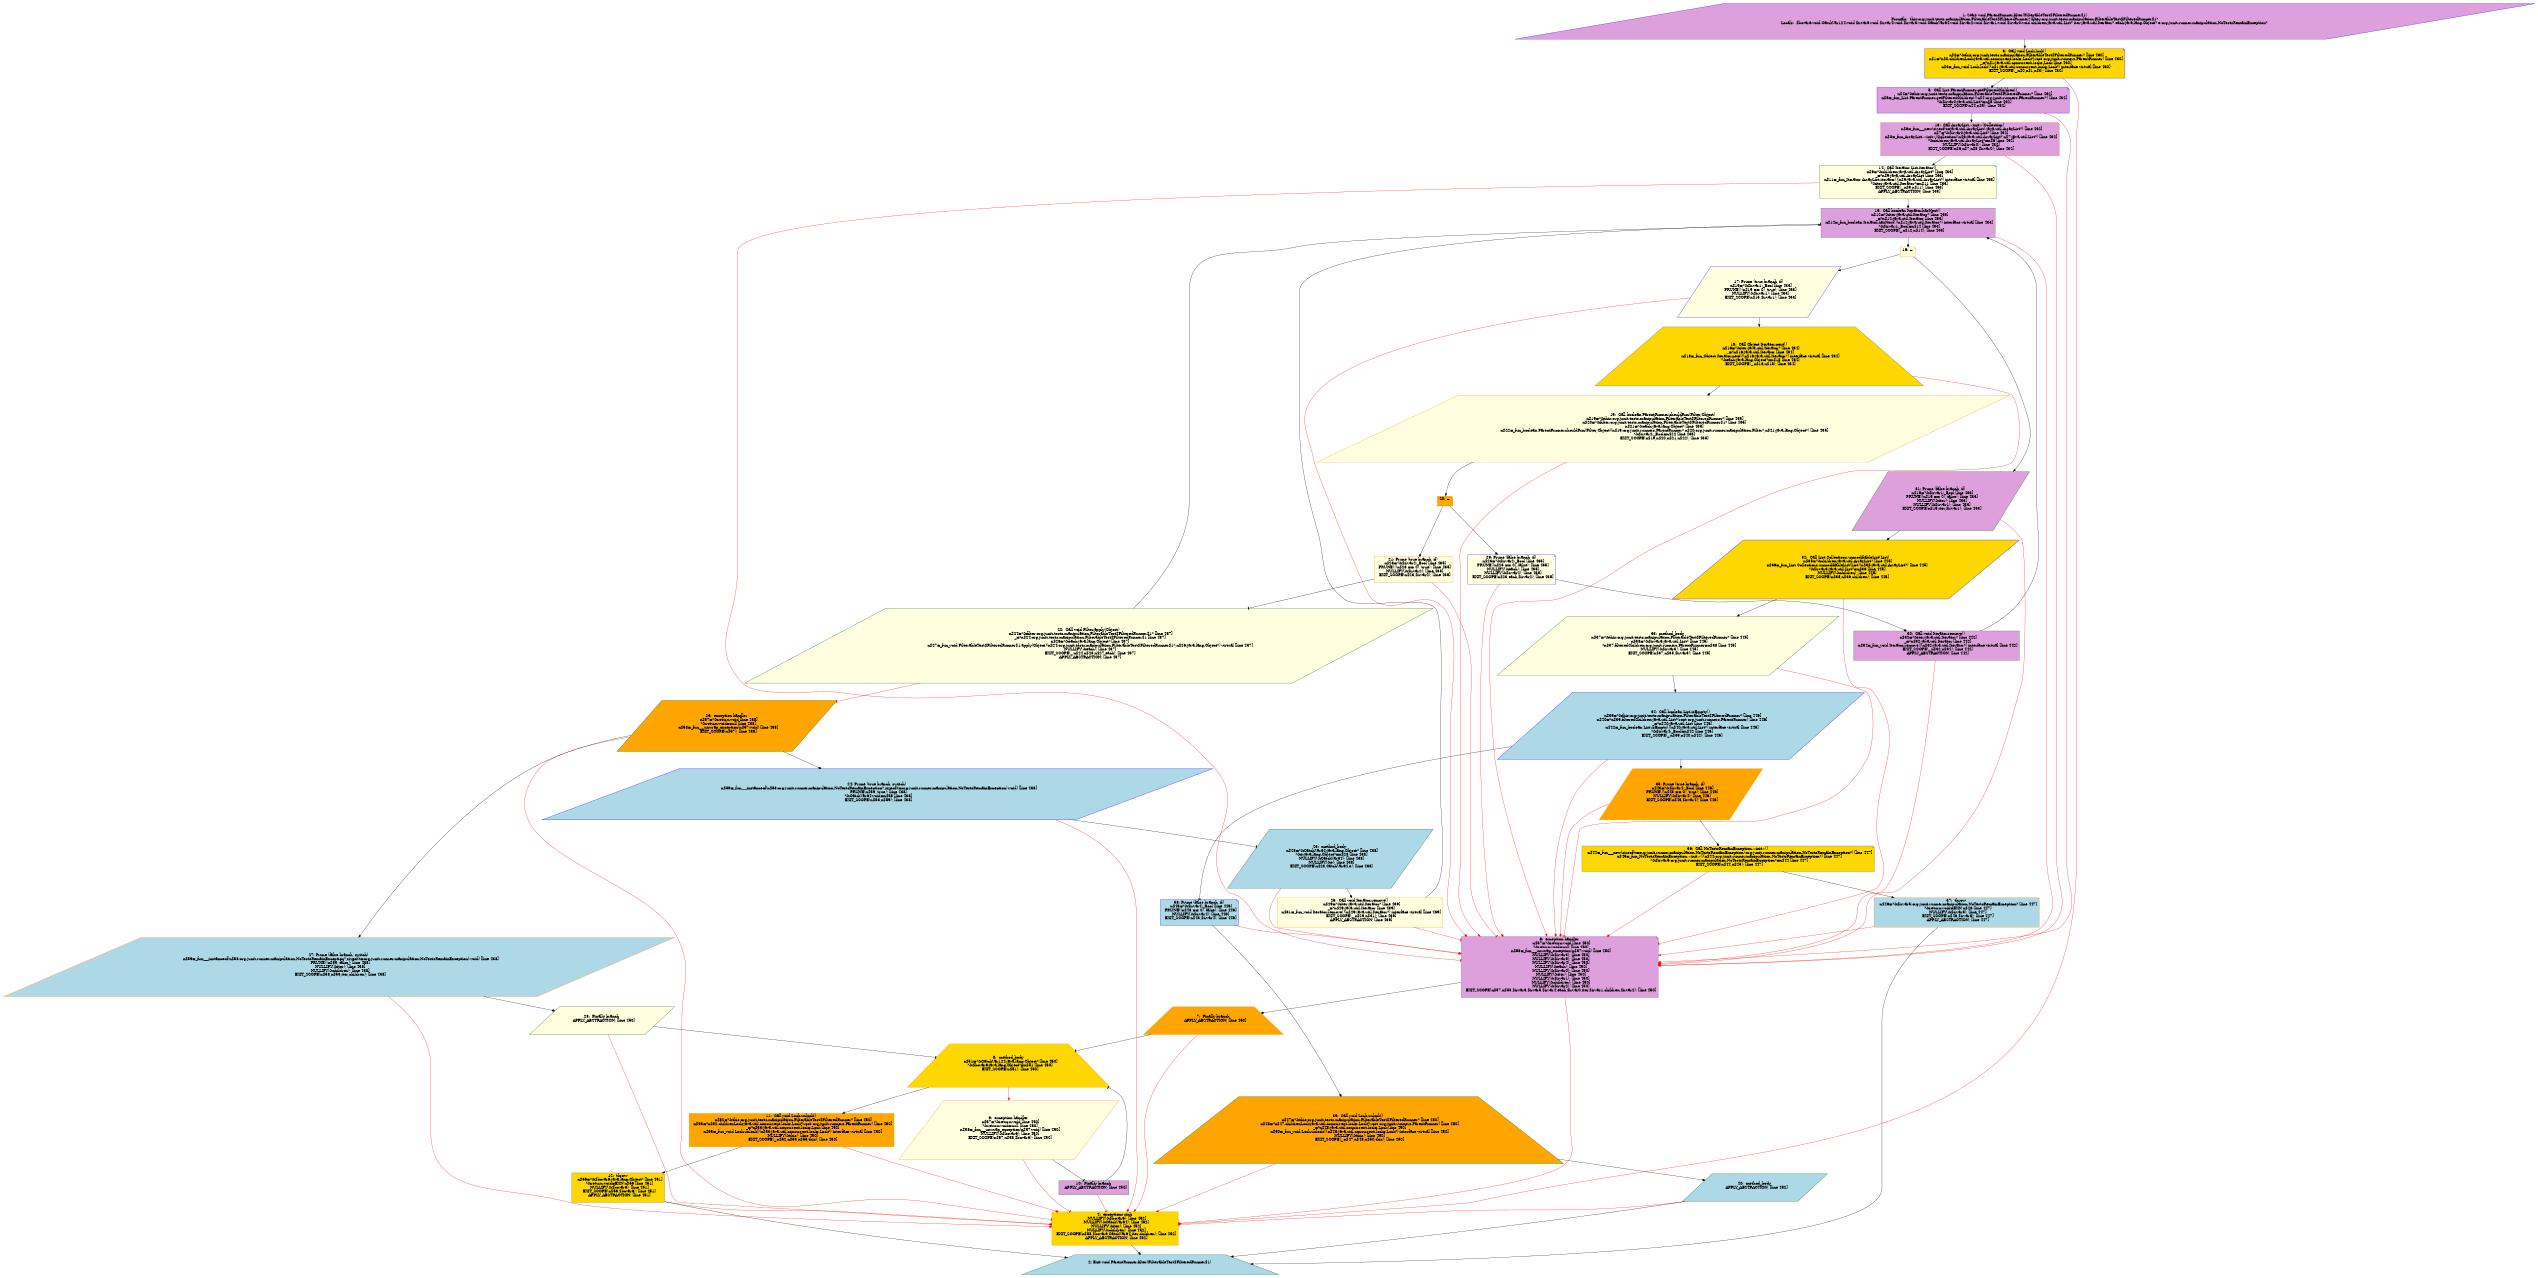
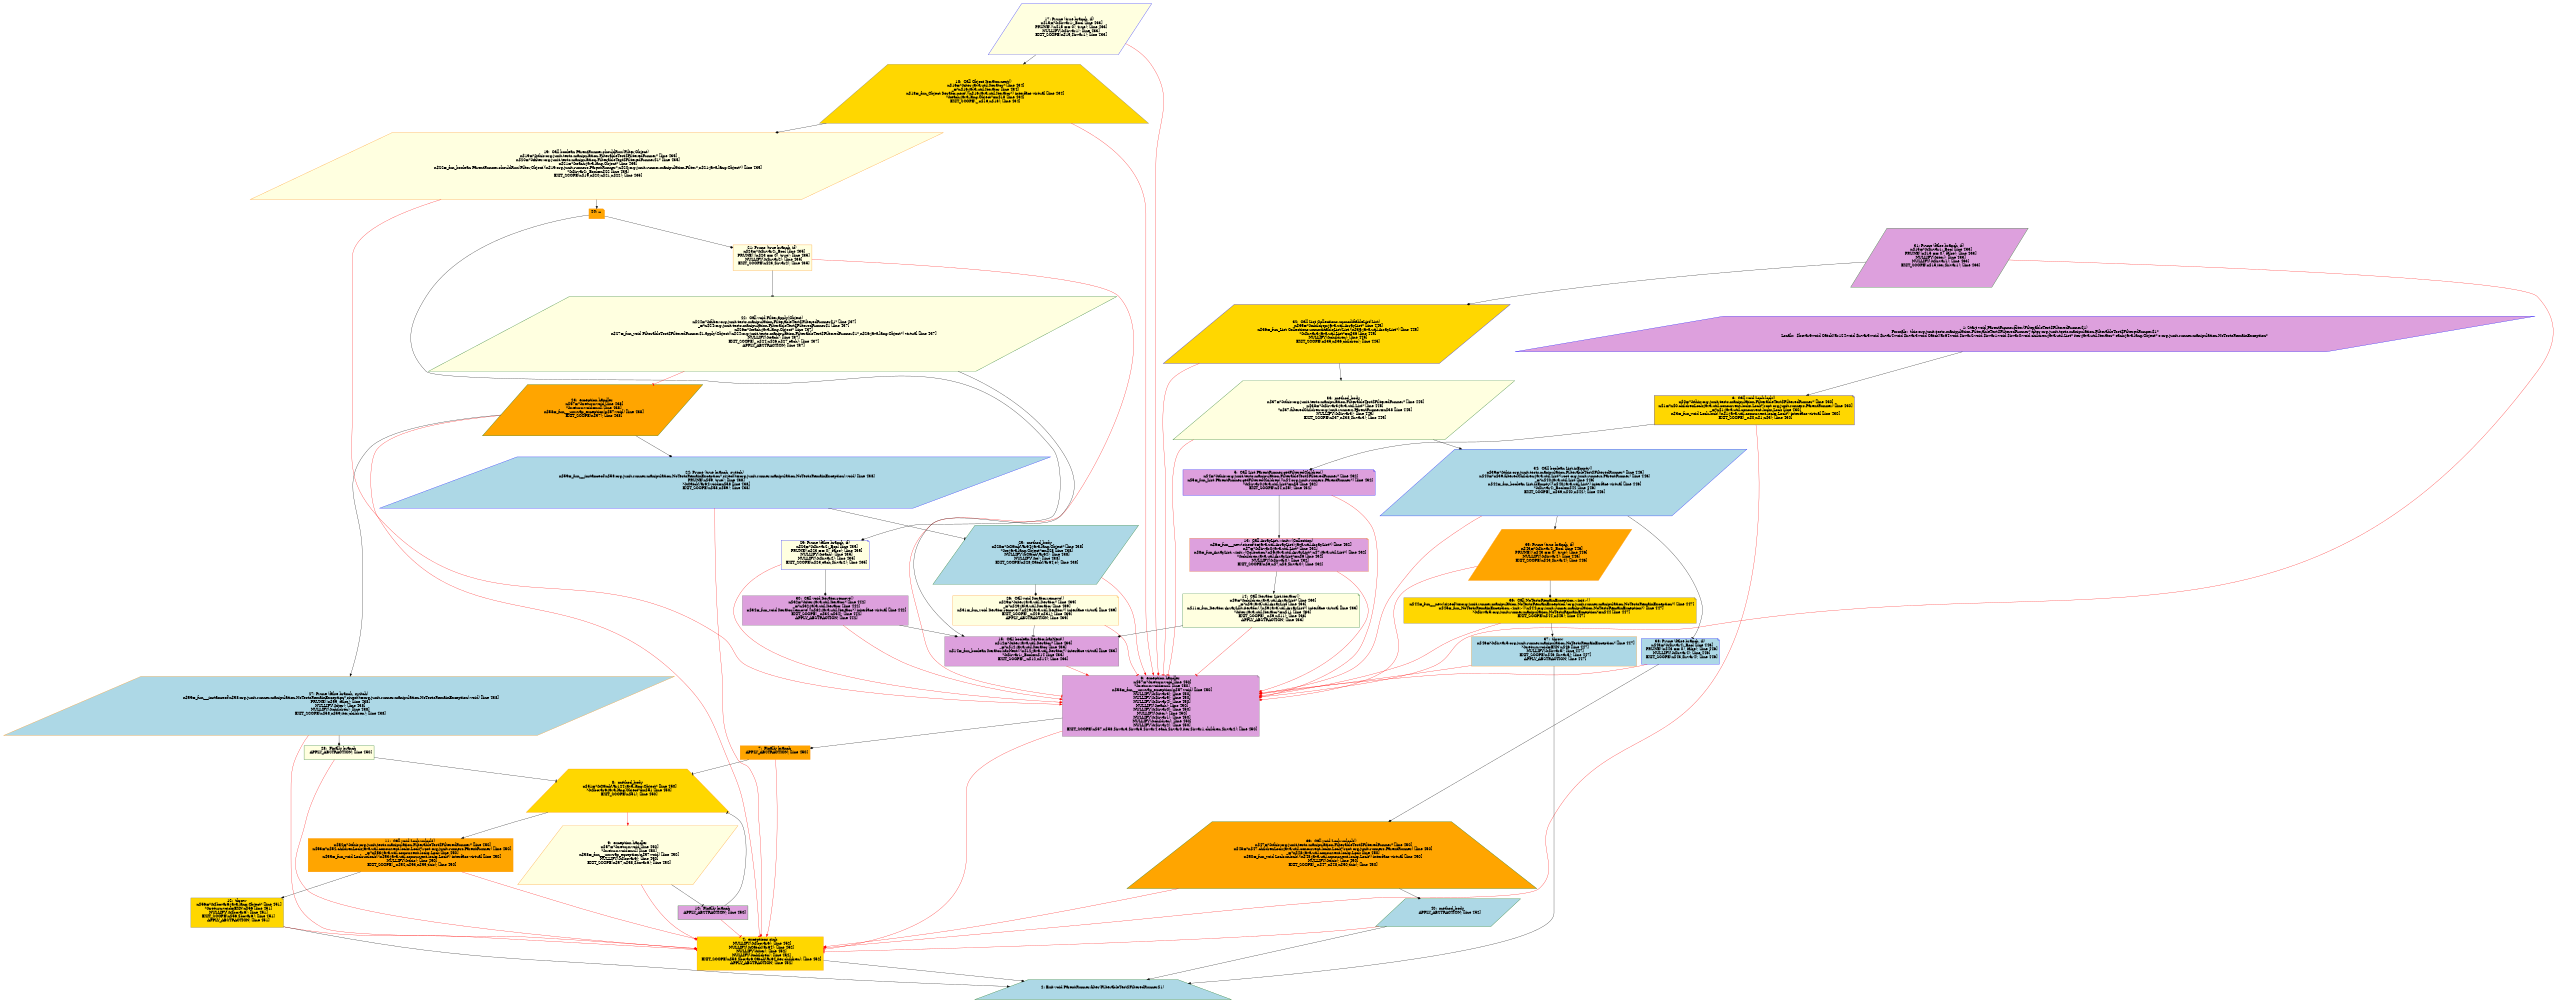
node "16: +": removed
node "28:  Finally branch APPLY_ABSTRACTION; [line 450]": shape parallelogram -> box
node "7:  Finally branch APPLY_ABSTRACTION; [line 450]": shape trapezium -> box
